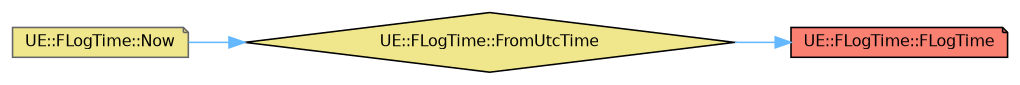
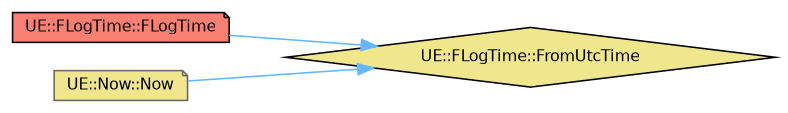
node "UE::FLogTime::Now": label "UE::FLogTime::Now" -> "UE::Now::Now"
edge "UE::FLogTime::FromUtcTime" -> "UE::FLogTime::FLogTime": reversed
